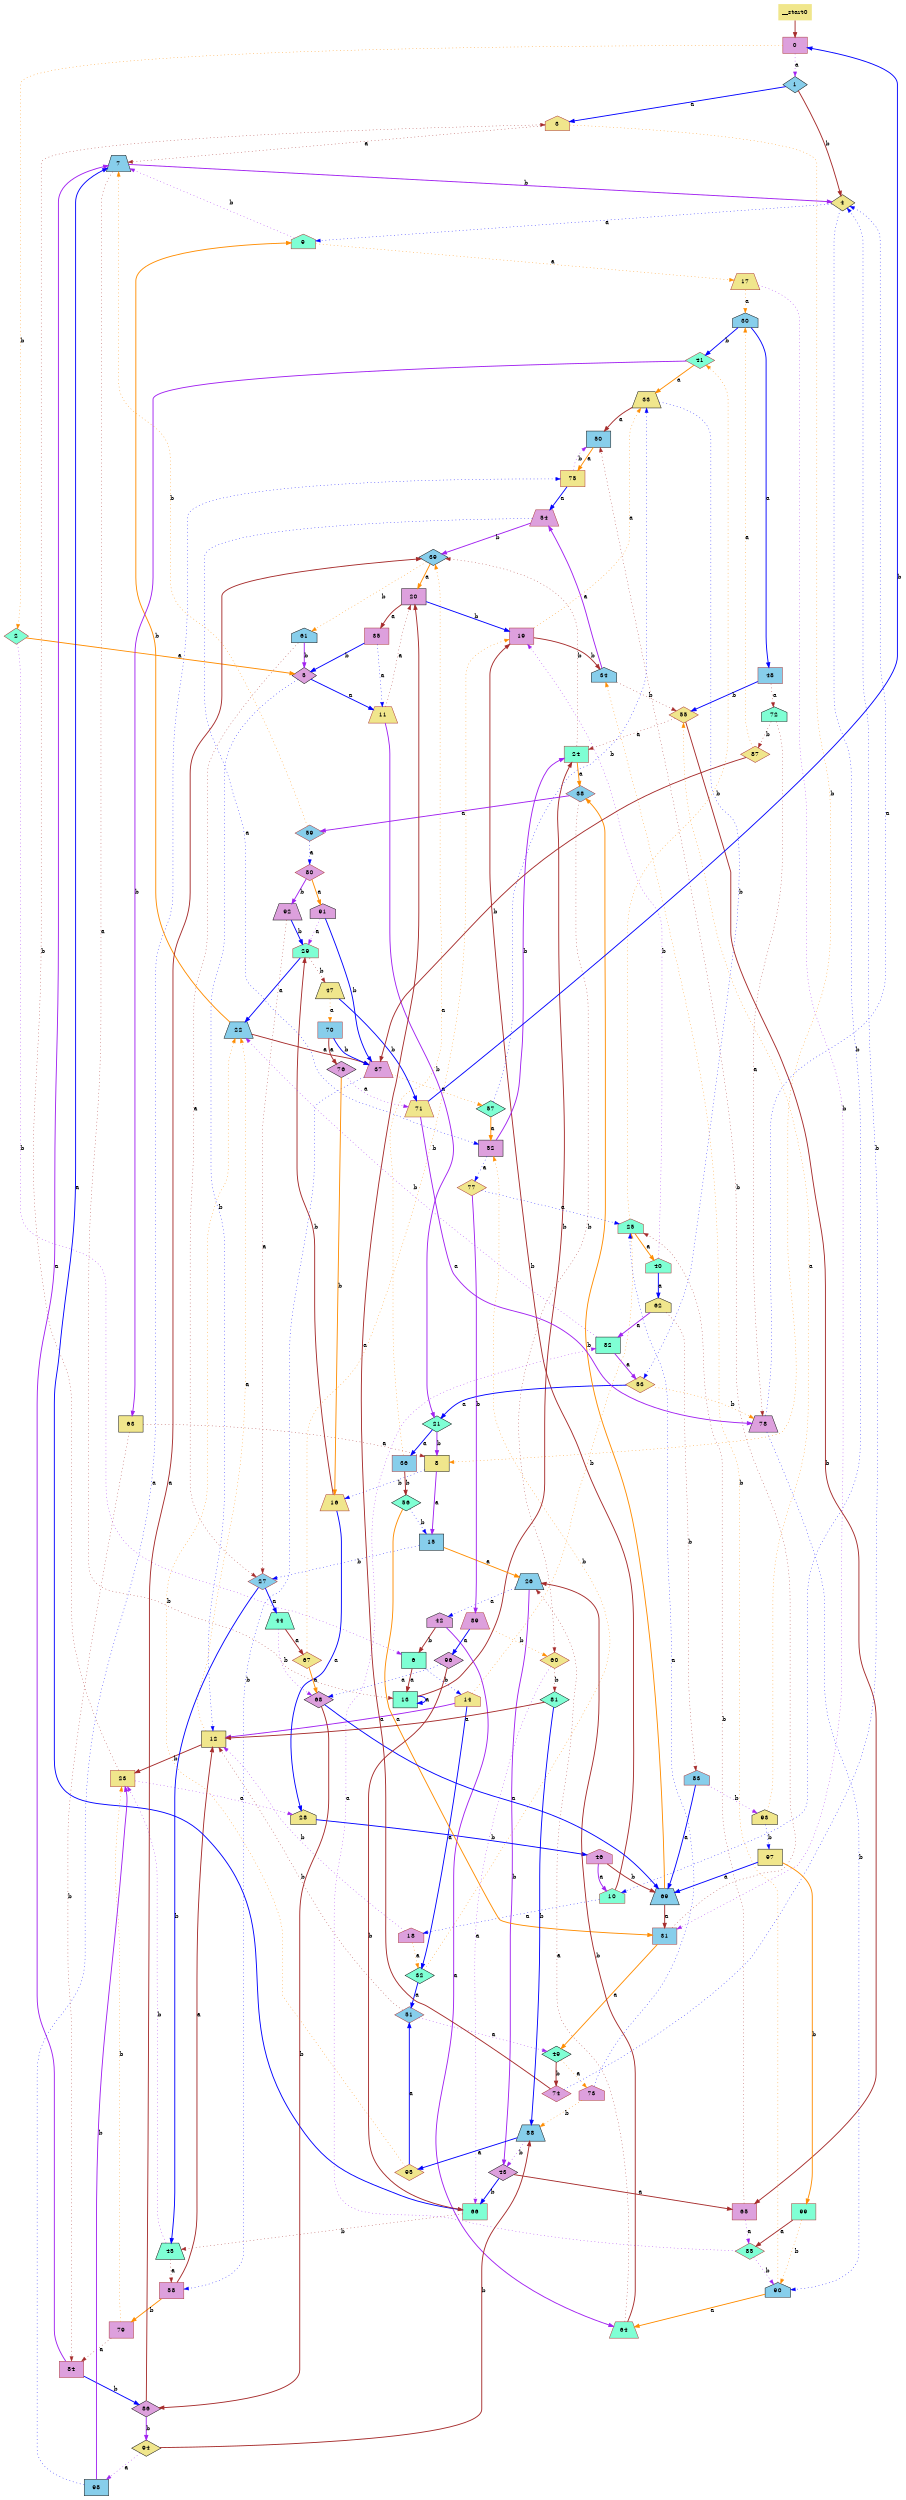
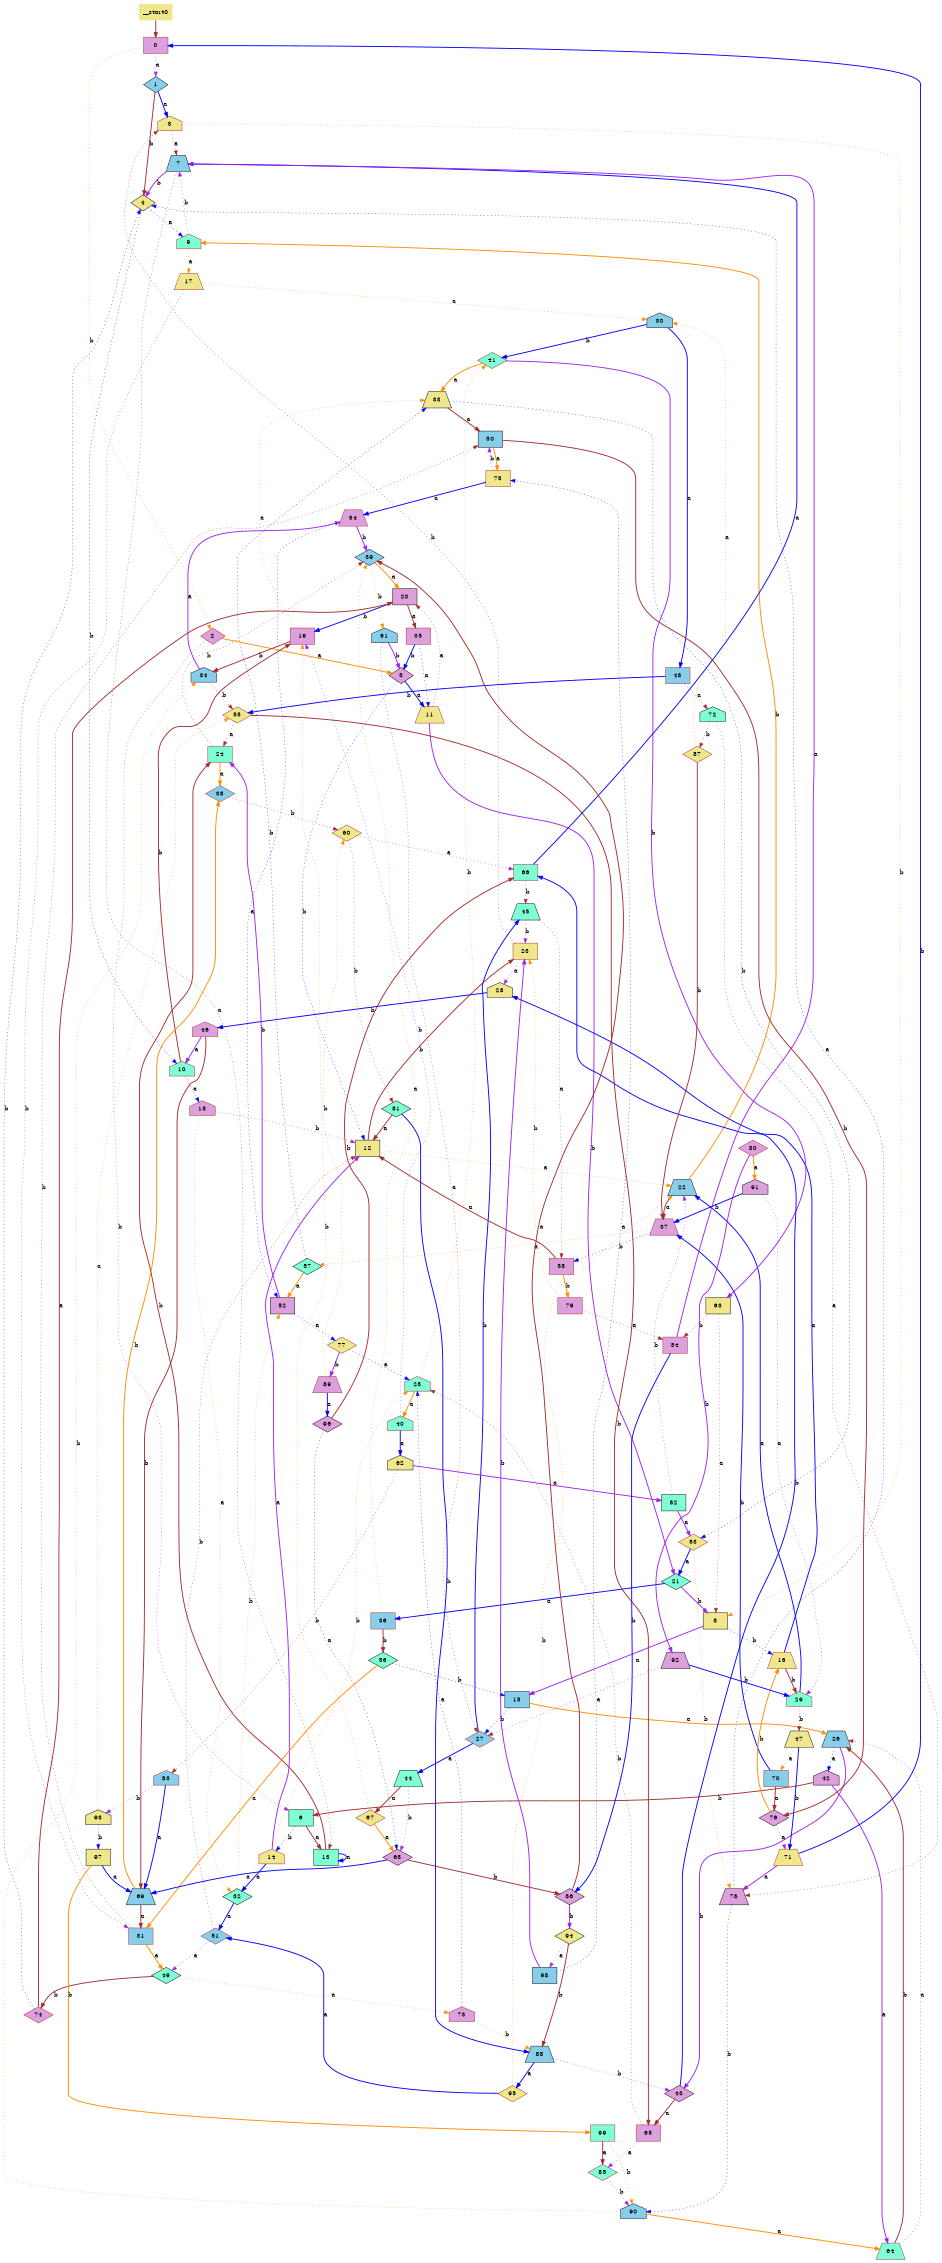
node "2": fillcolor aquamarine -> plum
node "59": removed
edge "50" -> "76": added, label "b"
edge "85" -> "82": removed, label "a"
